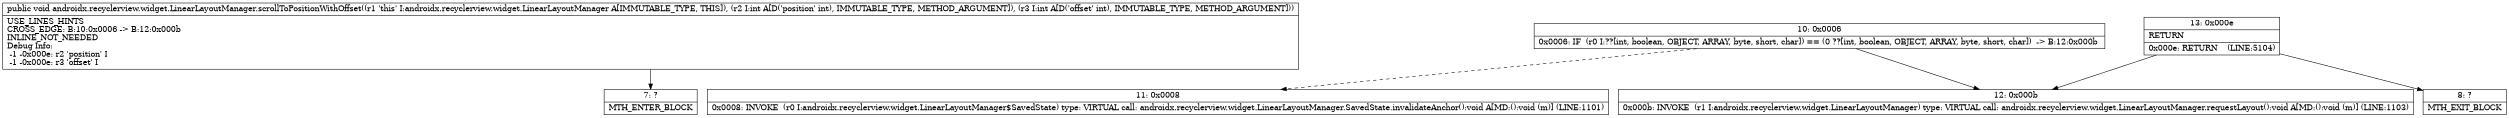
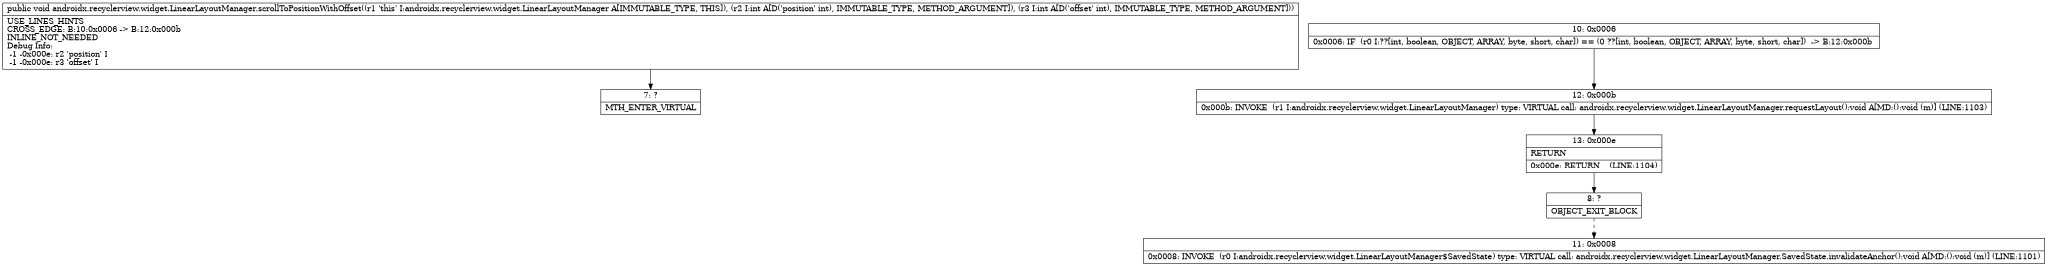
node "13: 0x000e": text "0x000e: RETURN    (LINE:5104)" -> "0x000e: RETURN    (LINE:1104)"
edge "10: 0x0006" -> "11: 0x0008": now "8: ?" -> "11: 0x0008"
edge "13: 0x000e" -> "12: 0x000b": reversed
node "7: ?": text "MTH_ENTER_BLOCK" -> "MTH_ENTER_VIRTUAL"
node "8: ?": text "MTH_EXIT_BLOCK" -> "OBJECT_EXIT_BLOCK"
